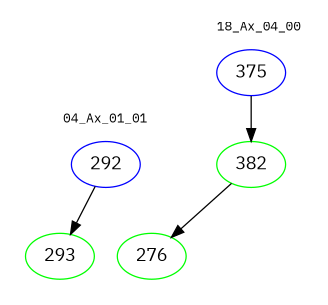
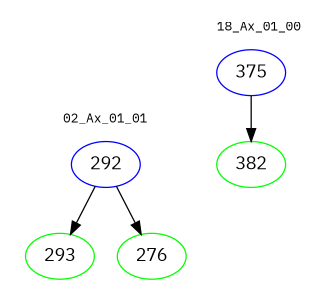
cluster "18_Ax_04_00": label "18_Ax_04_00" -> "18_Ax_01_00"
cluster "04_Ax_01_01": label "04_Ax_01_01" -> "02_Ax_01_01"
edge "382" -> "276": now "292" -> "276"
